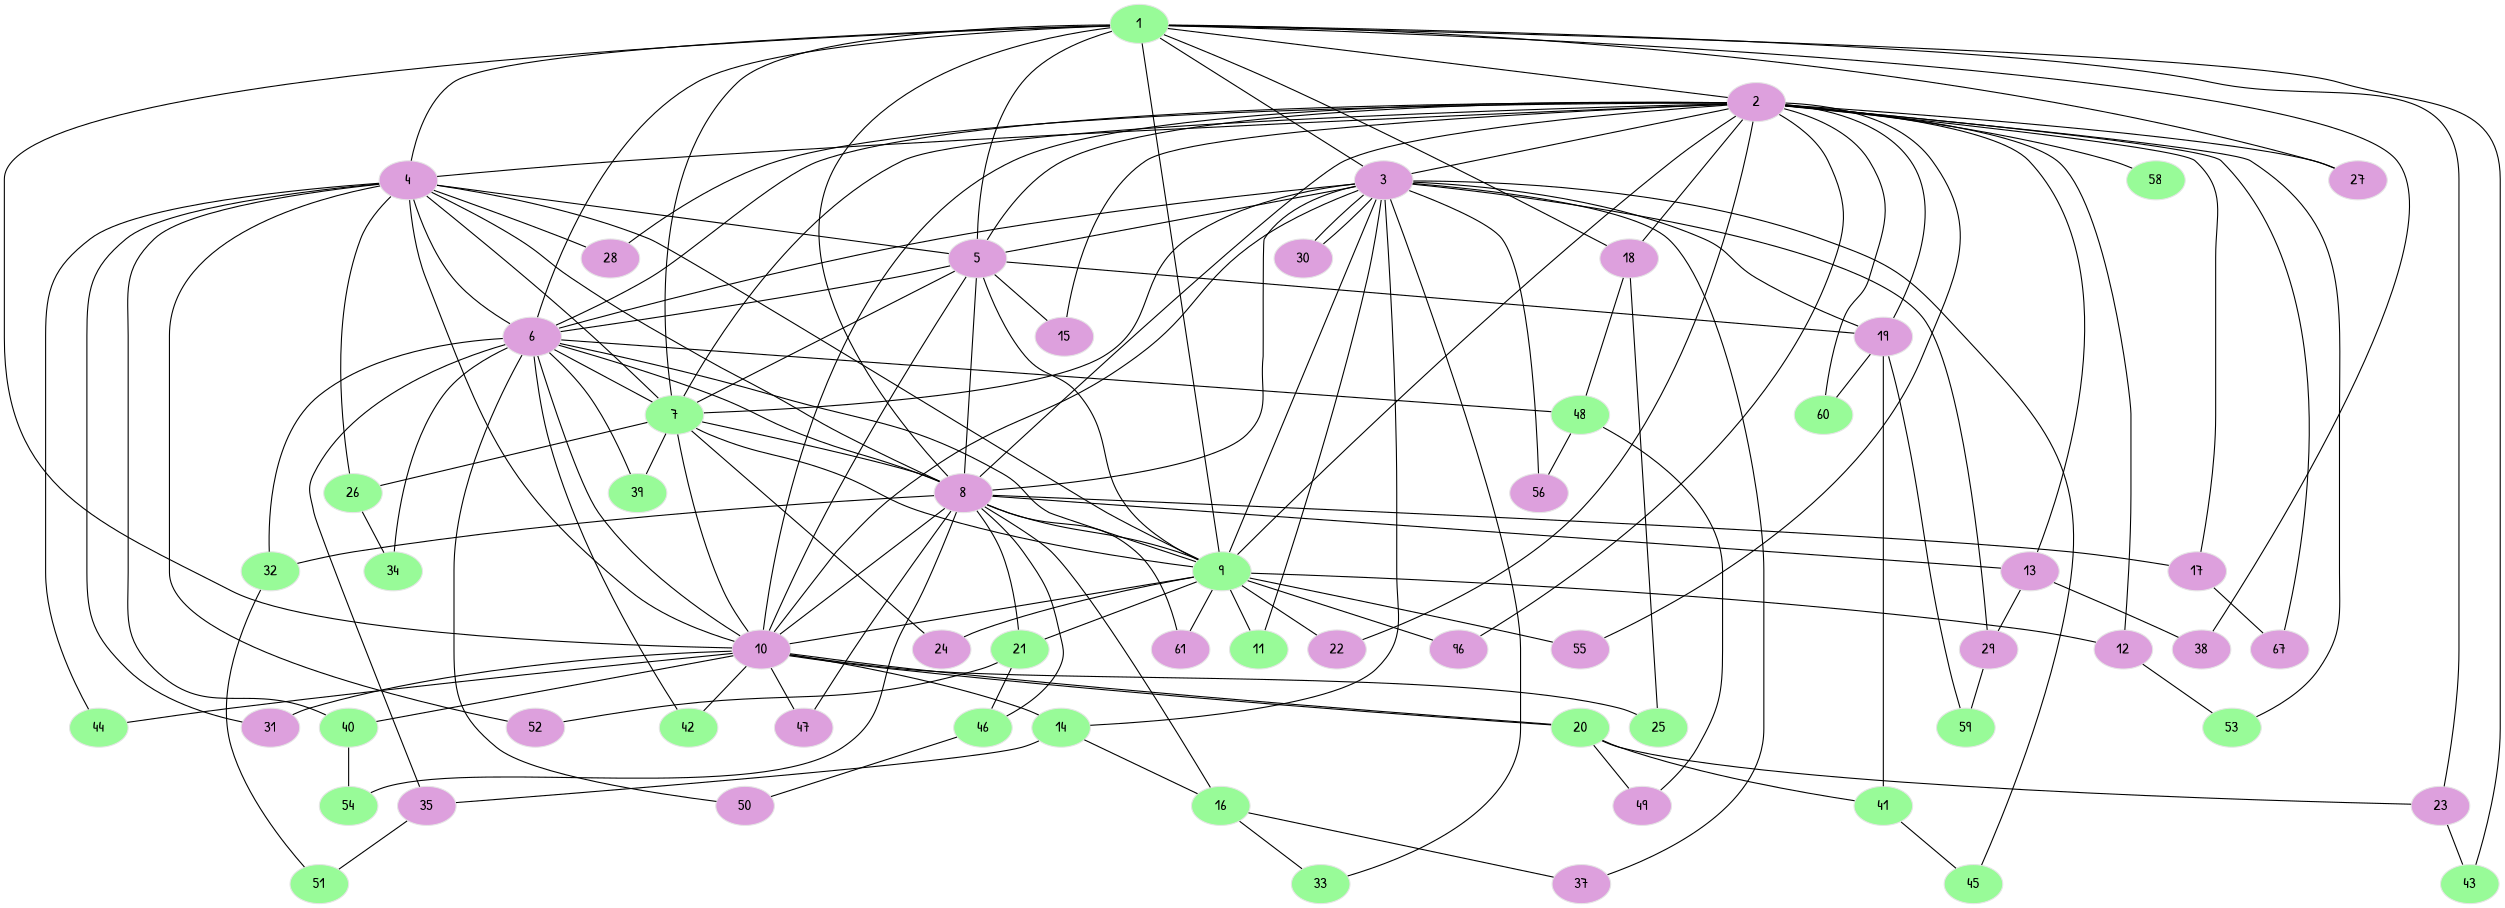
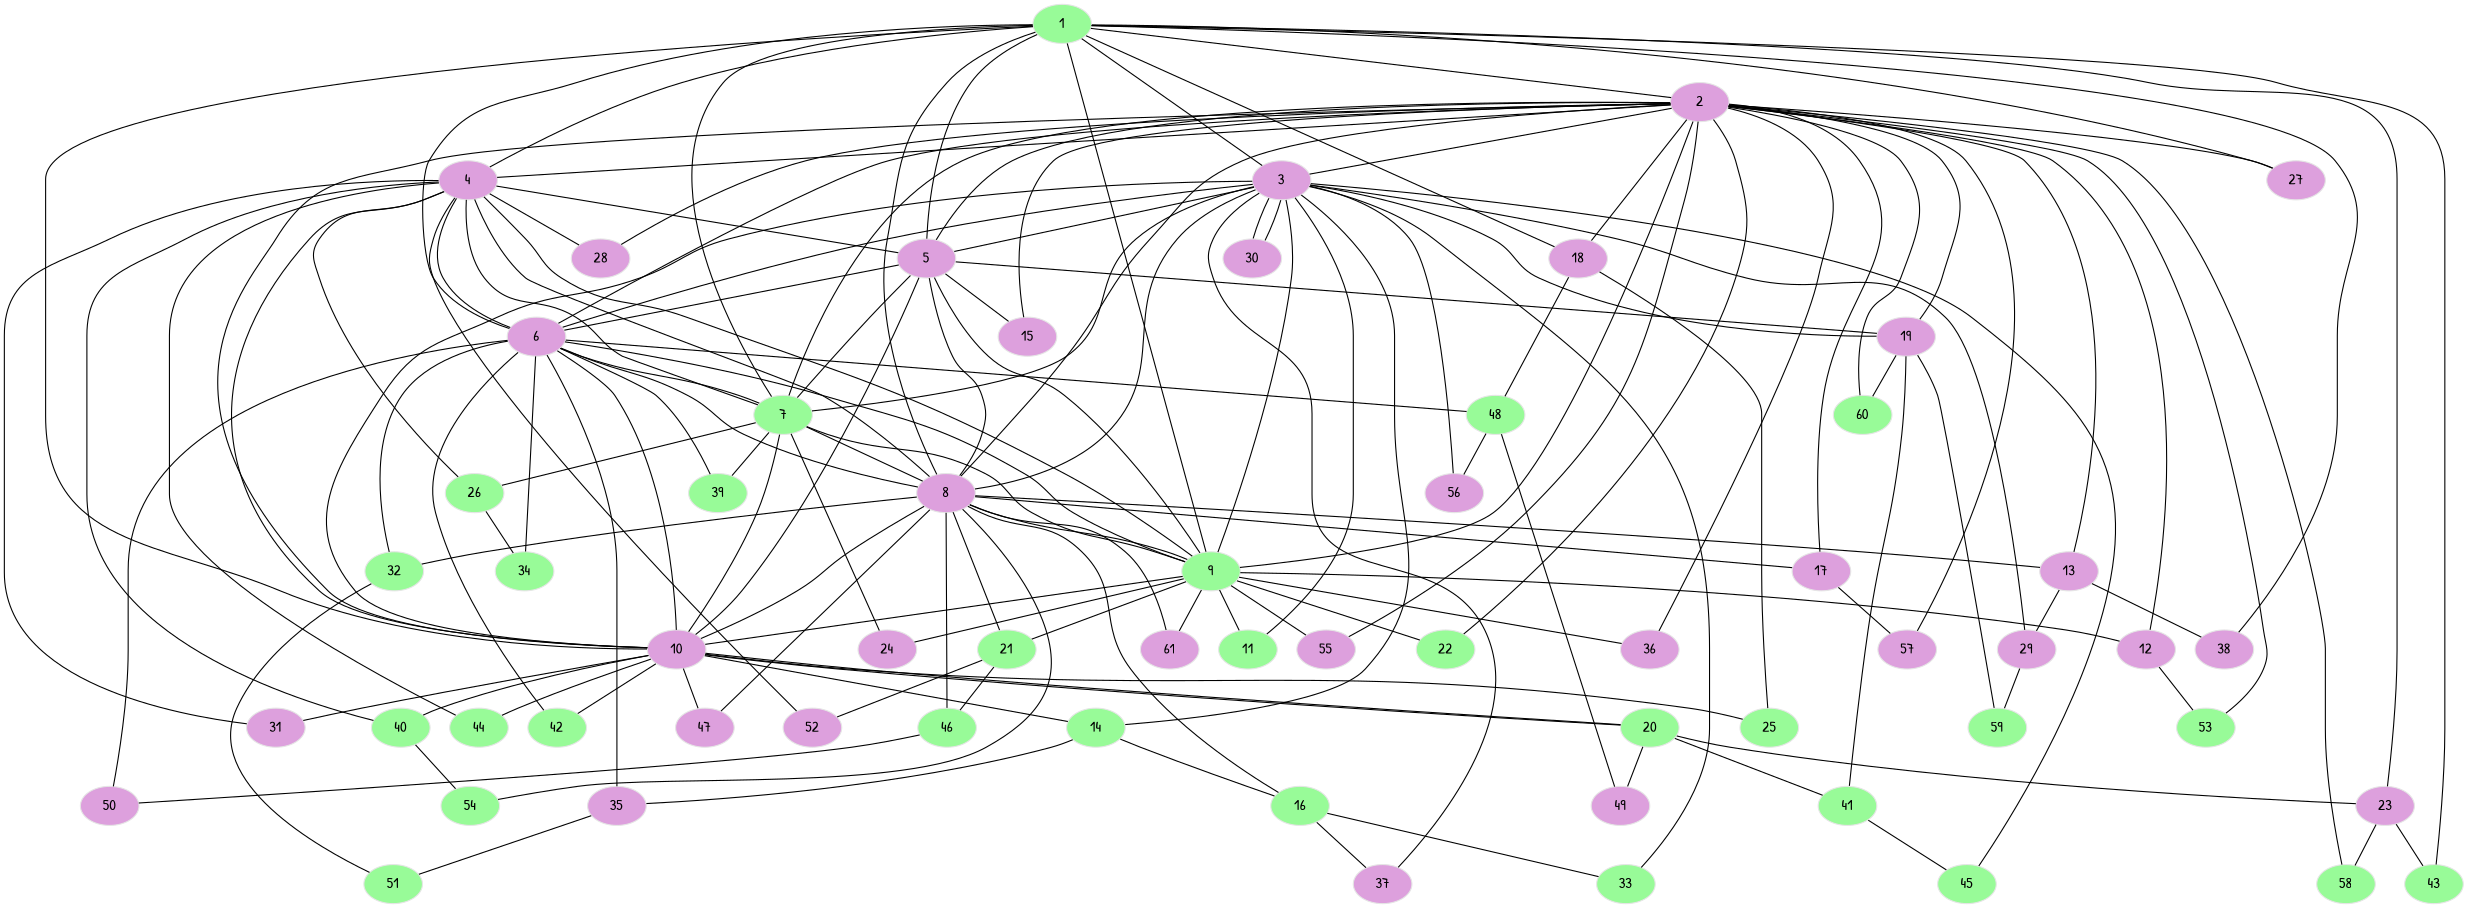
node "22": fillcolor plum -> palegreen
node "96": label "96" -> "36"
node "67": label "67" -> "57"
edge "23" -- "58": added
